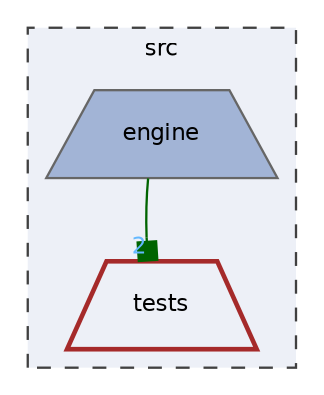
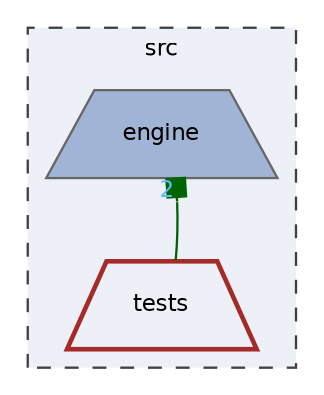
edge "engine" -> "tests": reversed
